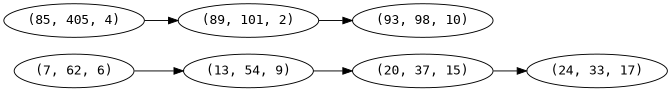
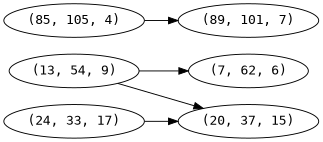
node "(85, 405, 4)": label "(85, 405, 4)" -> "(85, 105, 4)"
node "(89, 101, 2)": label "(89, 101, 2)" -> "(89, 101, 7)"
node "(93, 98, 10)": removed
edge "(7, 62, 6)" -> "(13, 54, 9)": reversed
edge "(20, 37, 15)" -> "(24, 33, 17)": reversed
